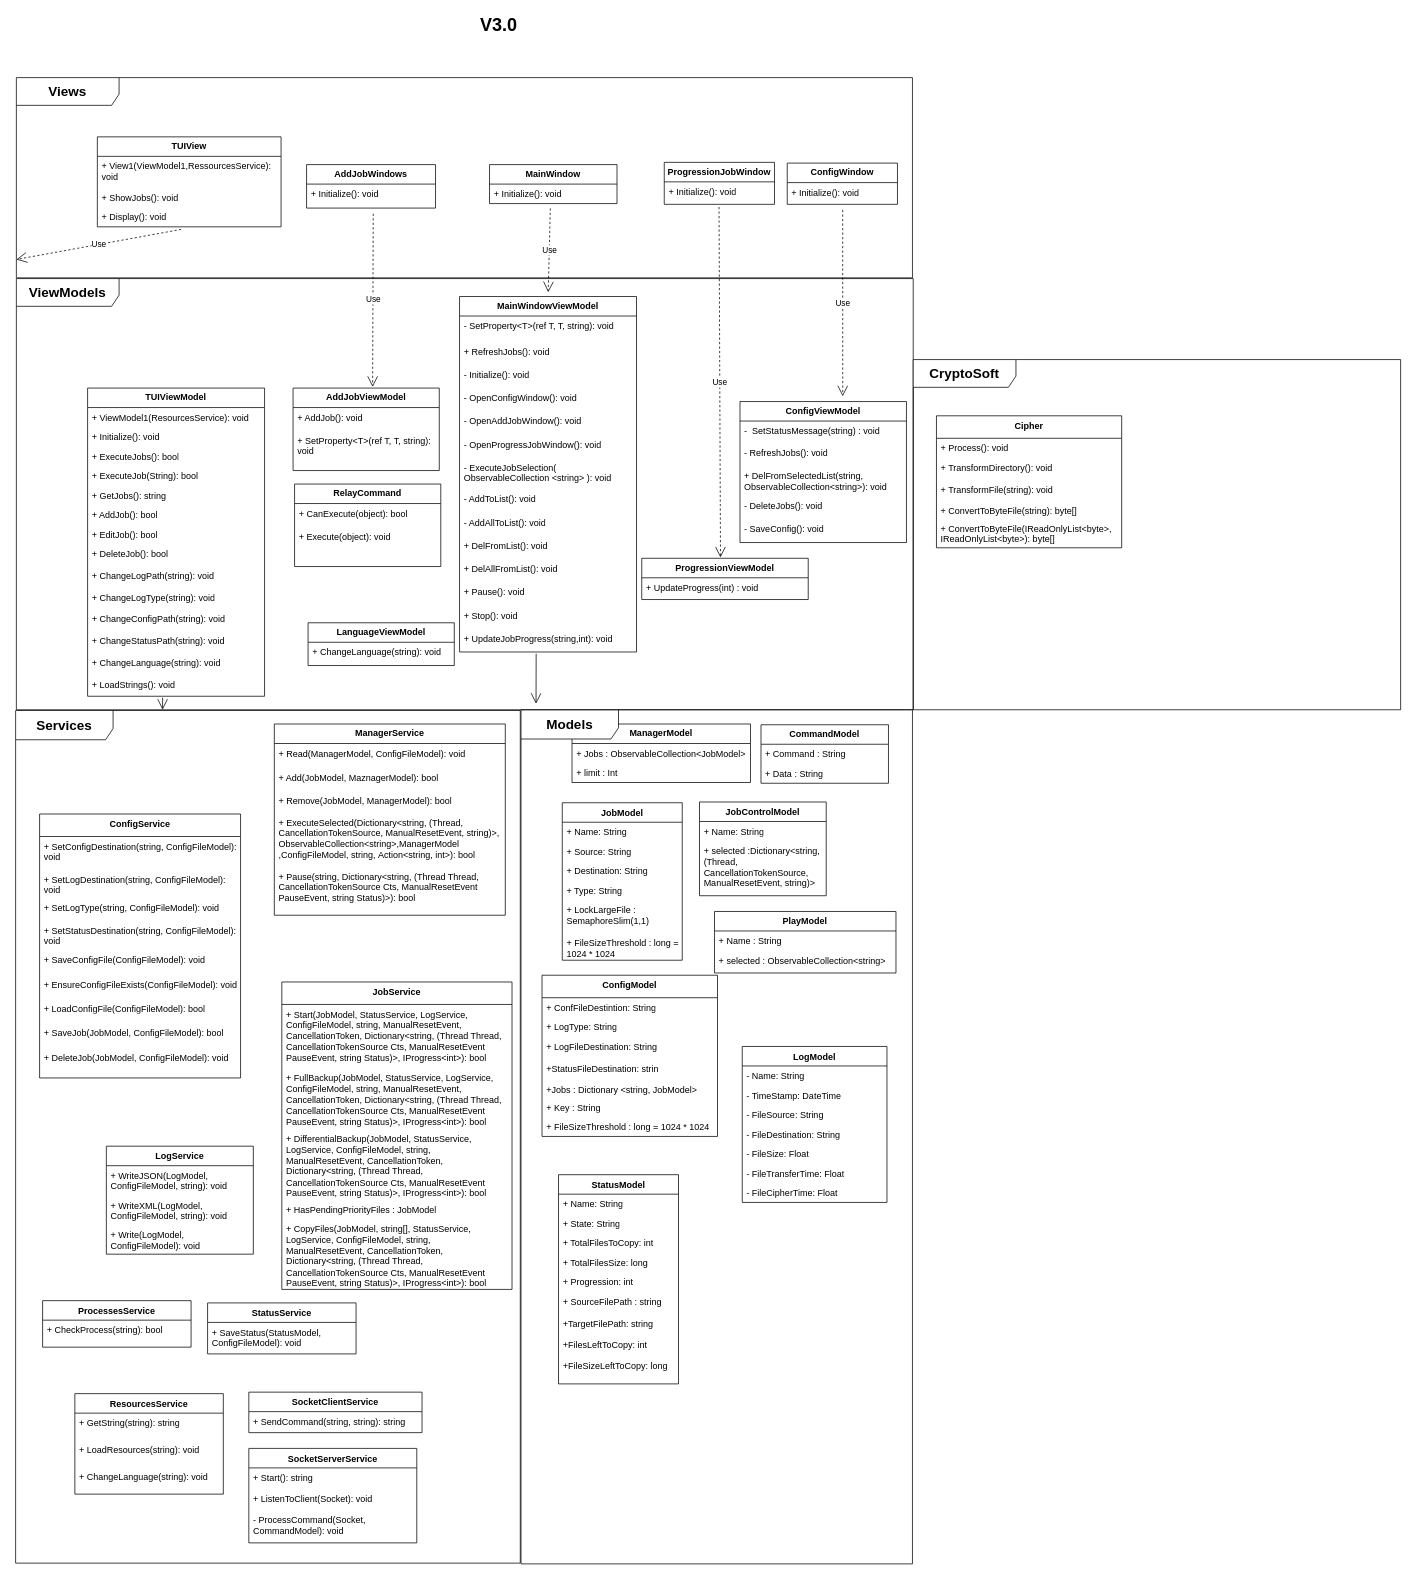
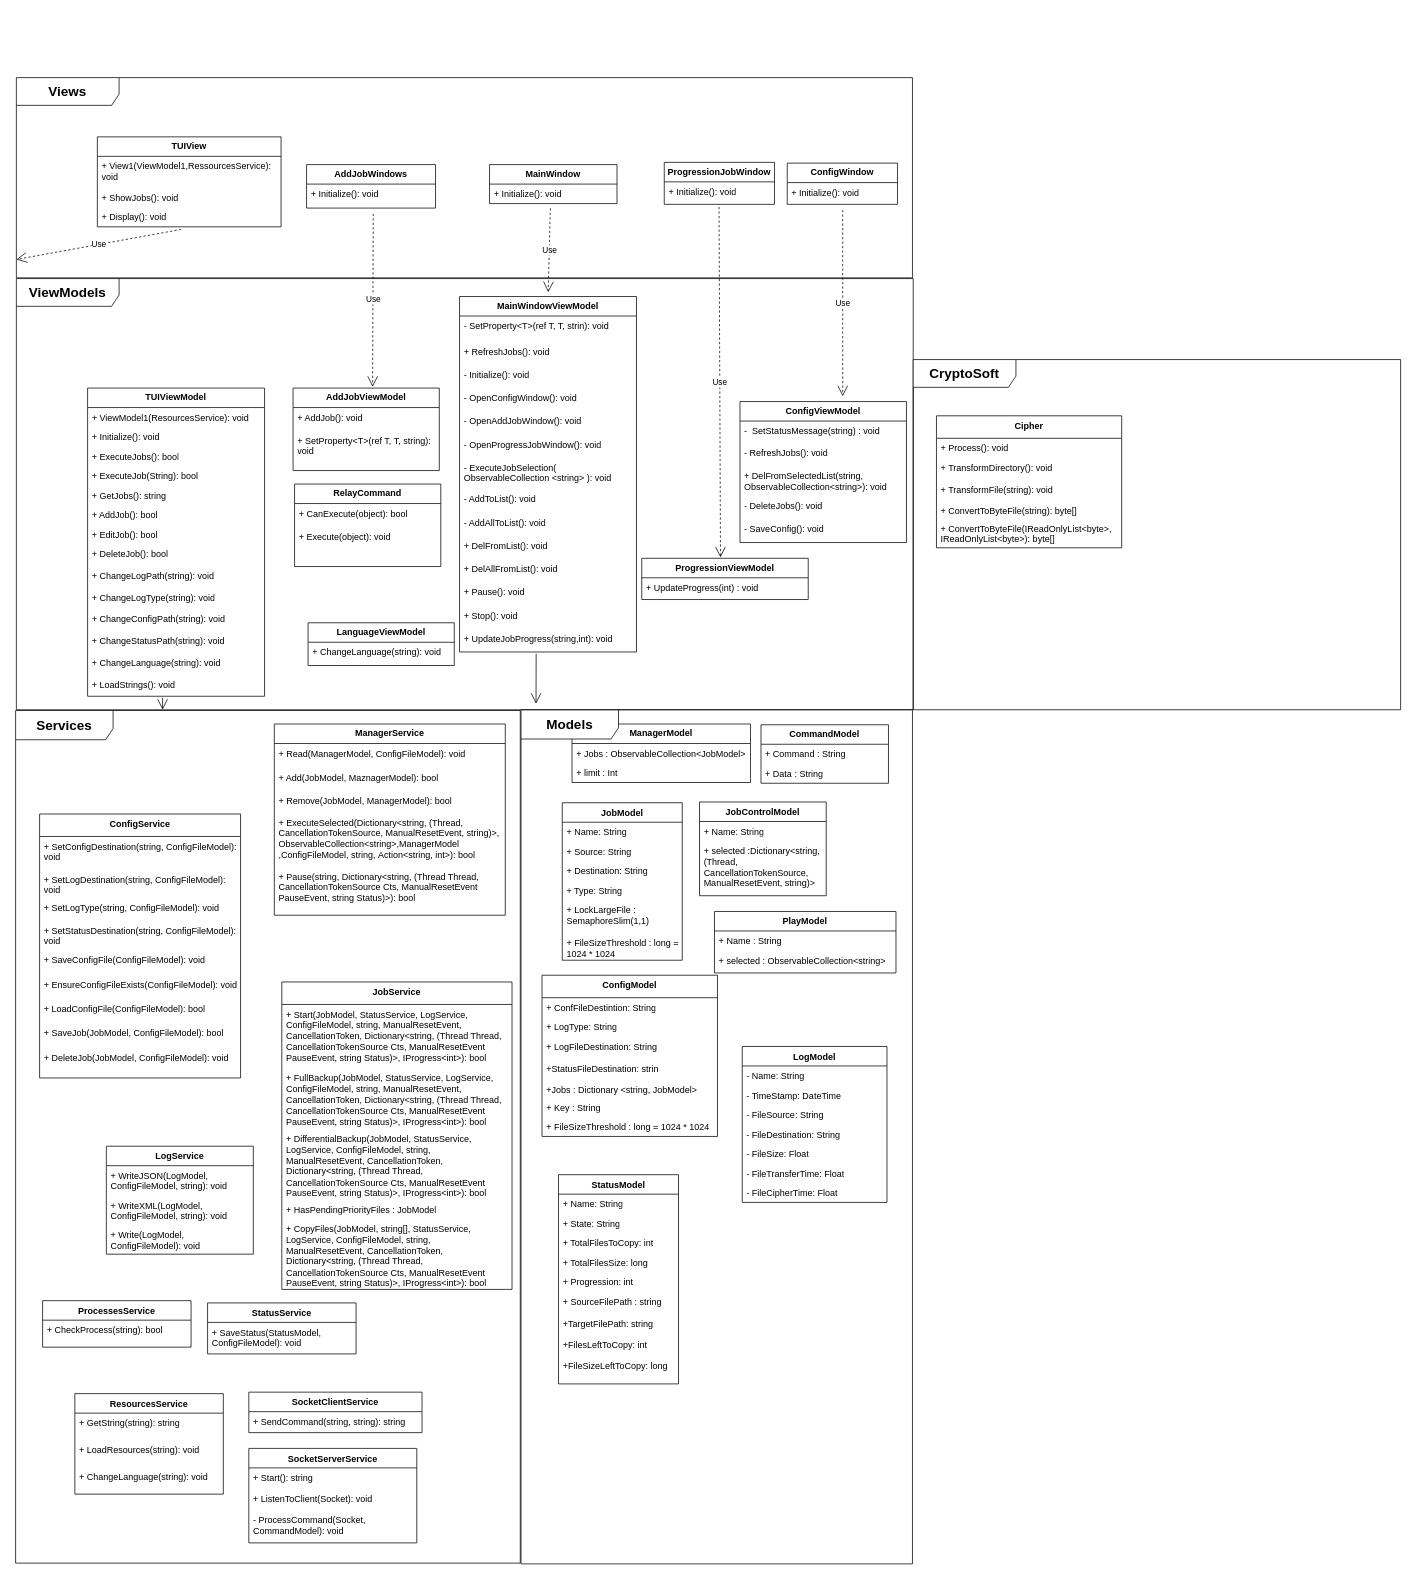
node "V3.0": removed
node "- SetProperty<T>(ref T, T, string): void": label "- SetProperty<T>(ref T, T, string): void" -> "- SetProperty<T>(ref T, T, strin): void"
